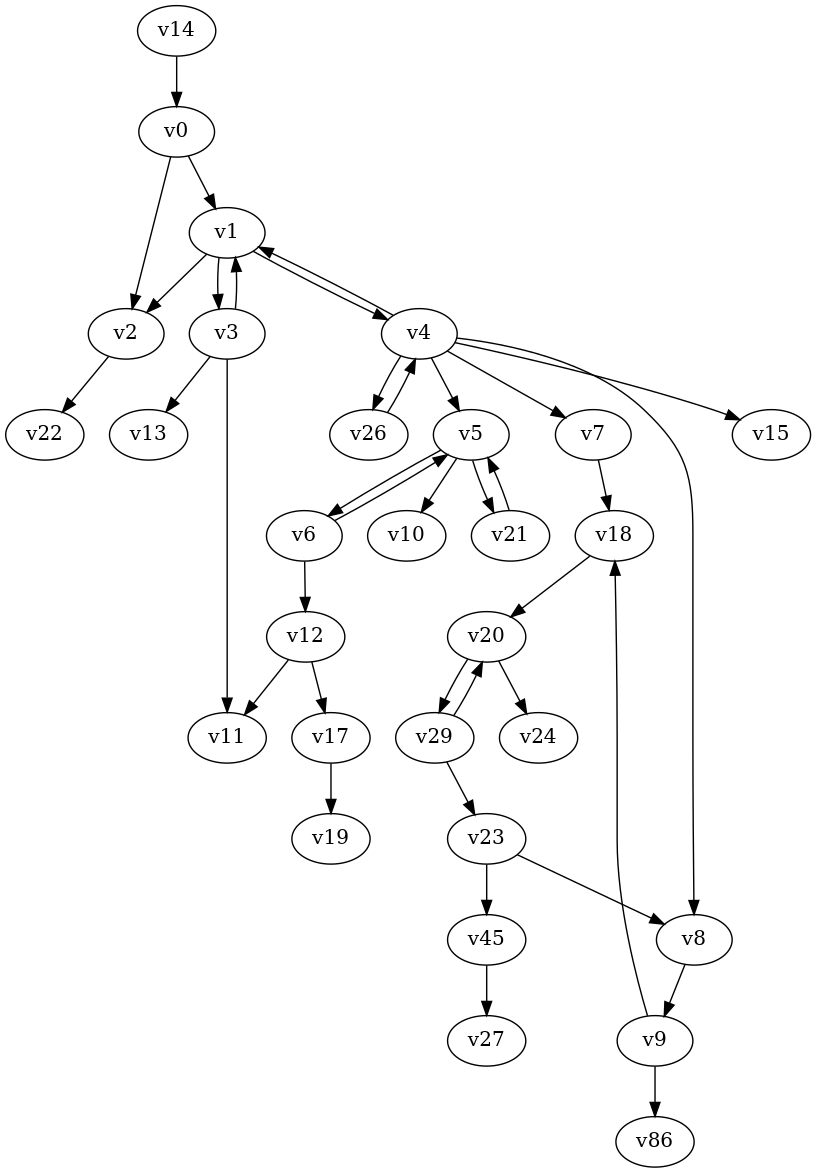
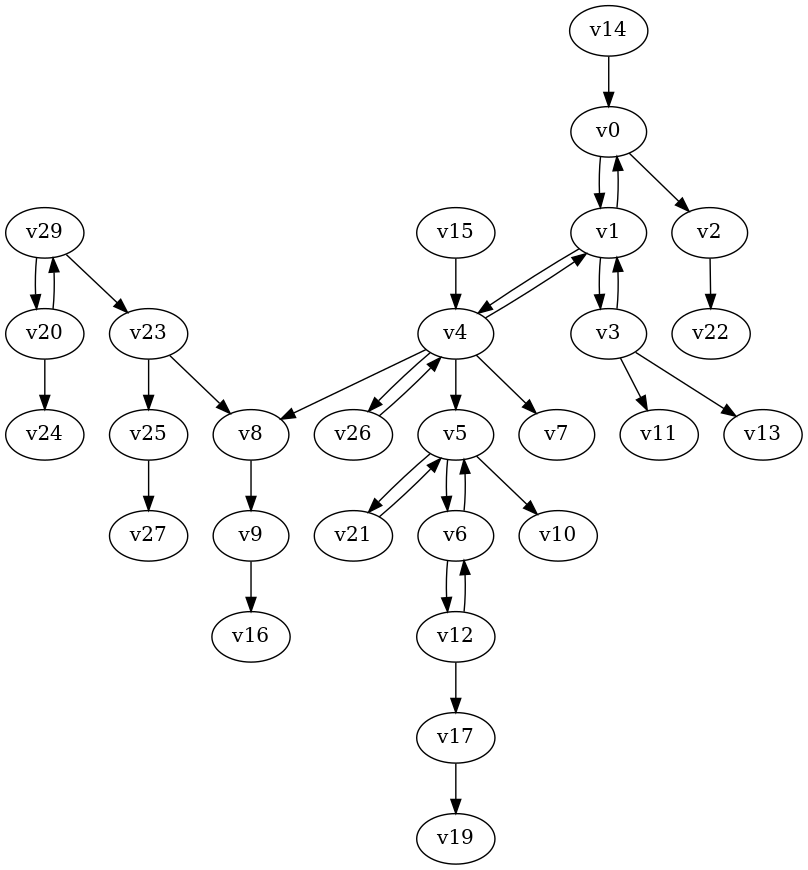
edge "v1" -> "v2": now "v1" -> "v0"
edge "v4" -> "v15": reversed
node "v18": removed
edge "v12" -> "v11": now "v12" -> "v6"
node "v45": label "v45" -> "v25"
node "v86": label "v86" -> "v16"
